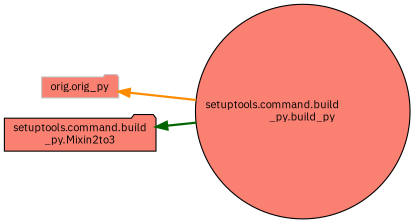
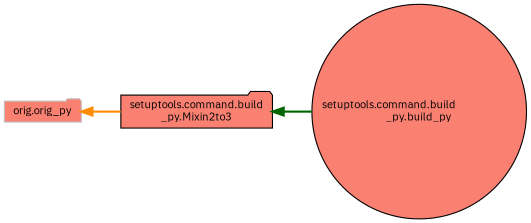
edge "setuptools.command.build _py.build_py" -> "orig.orig_py": now "setuptools.command.build _py.Mixin2to3" -> "orig.orig_py"
